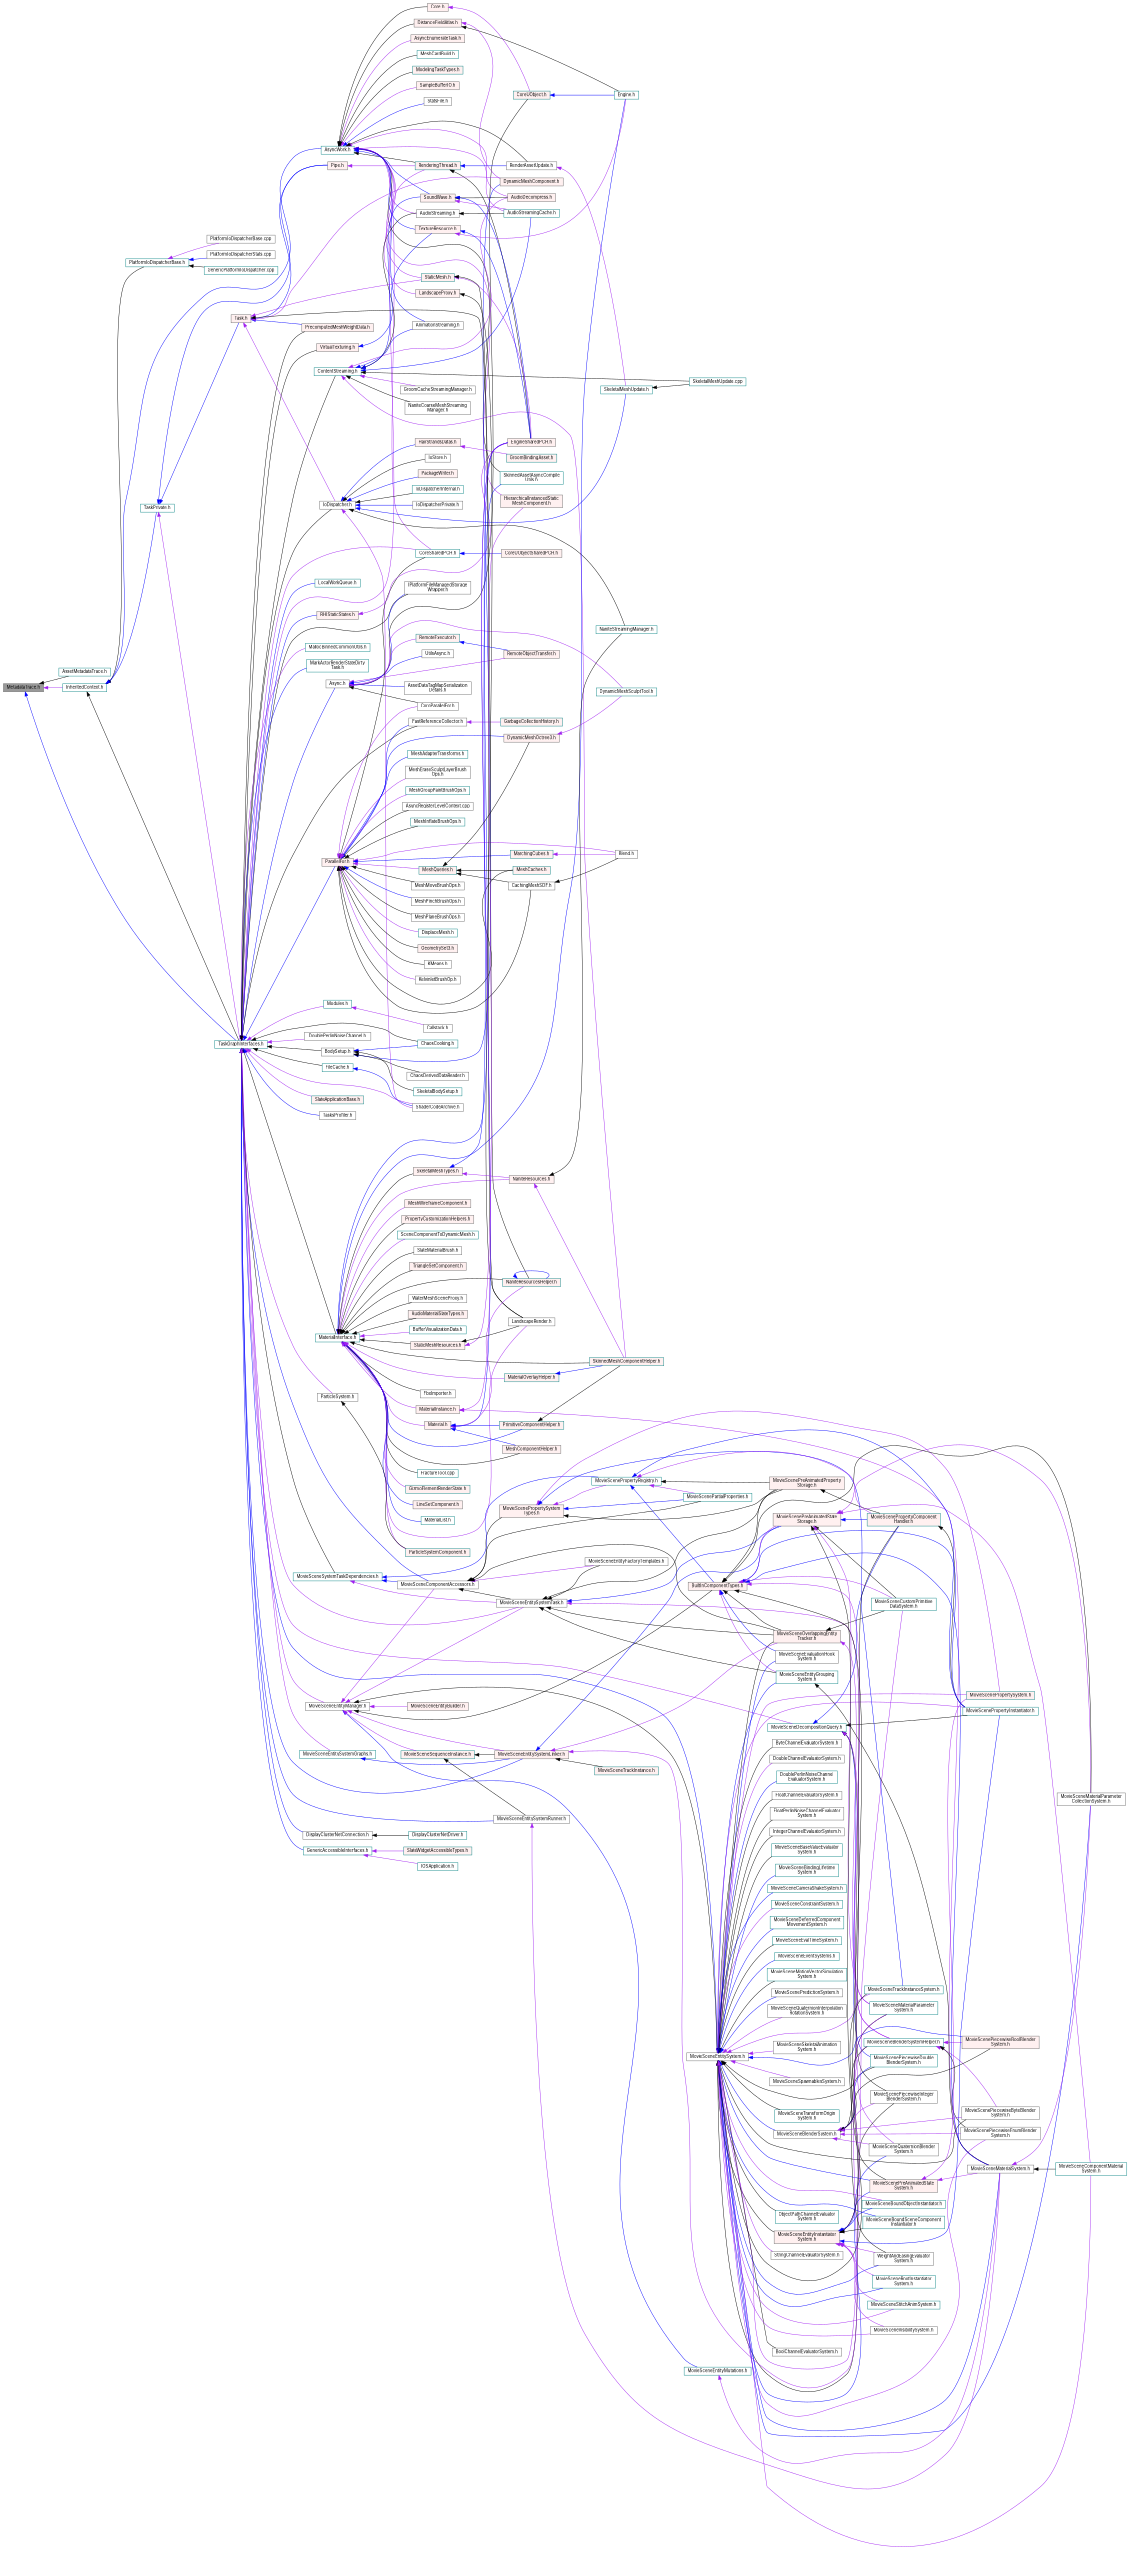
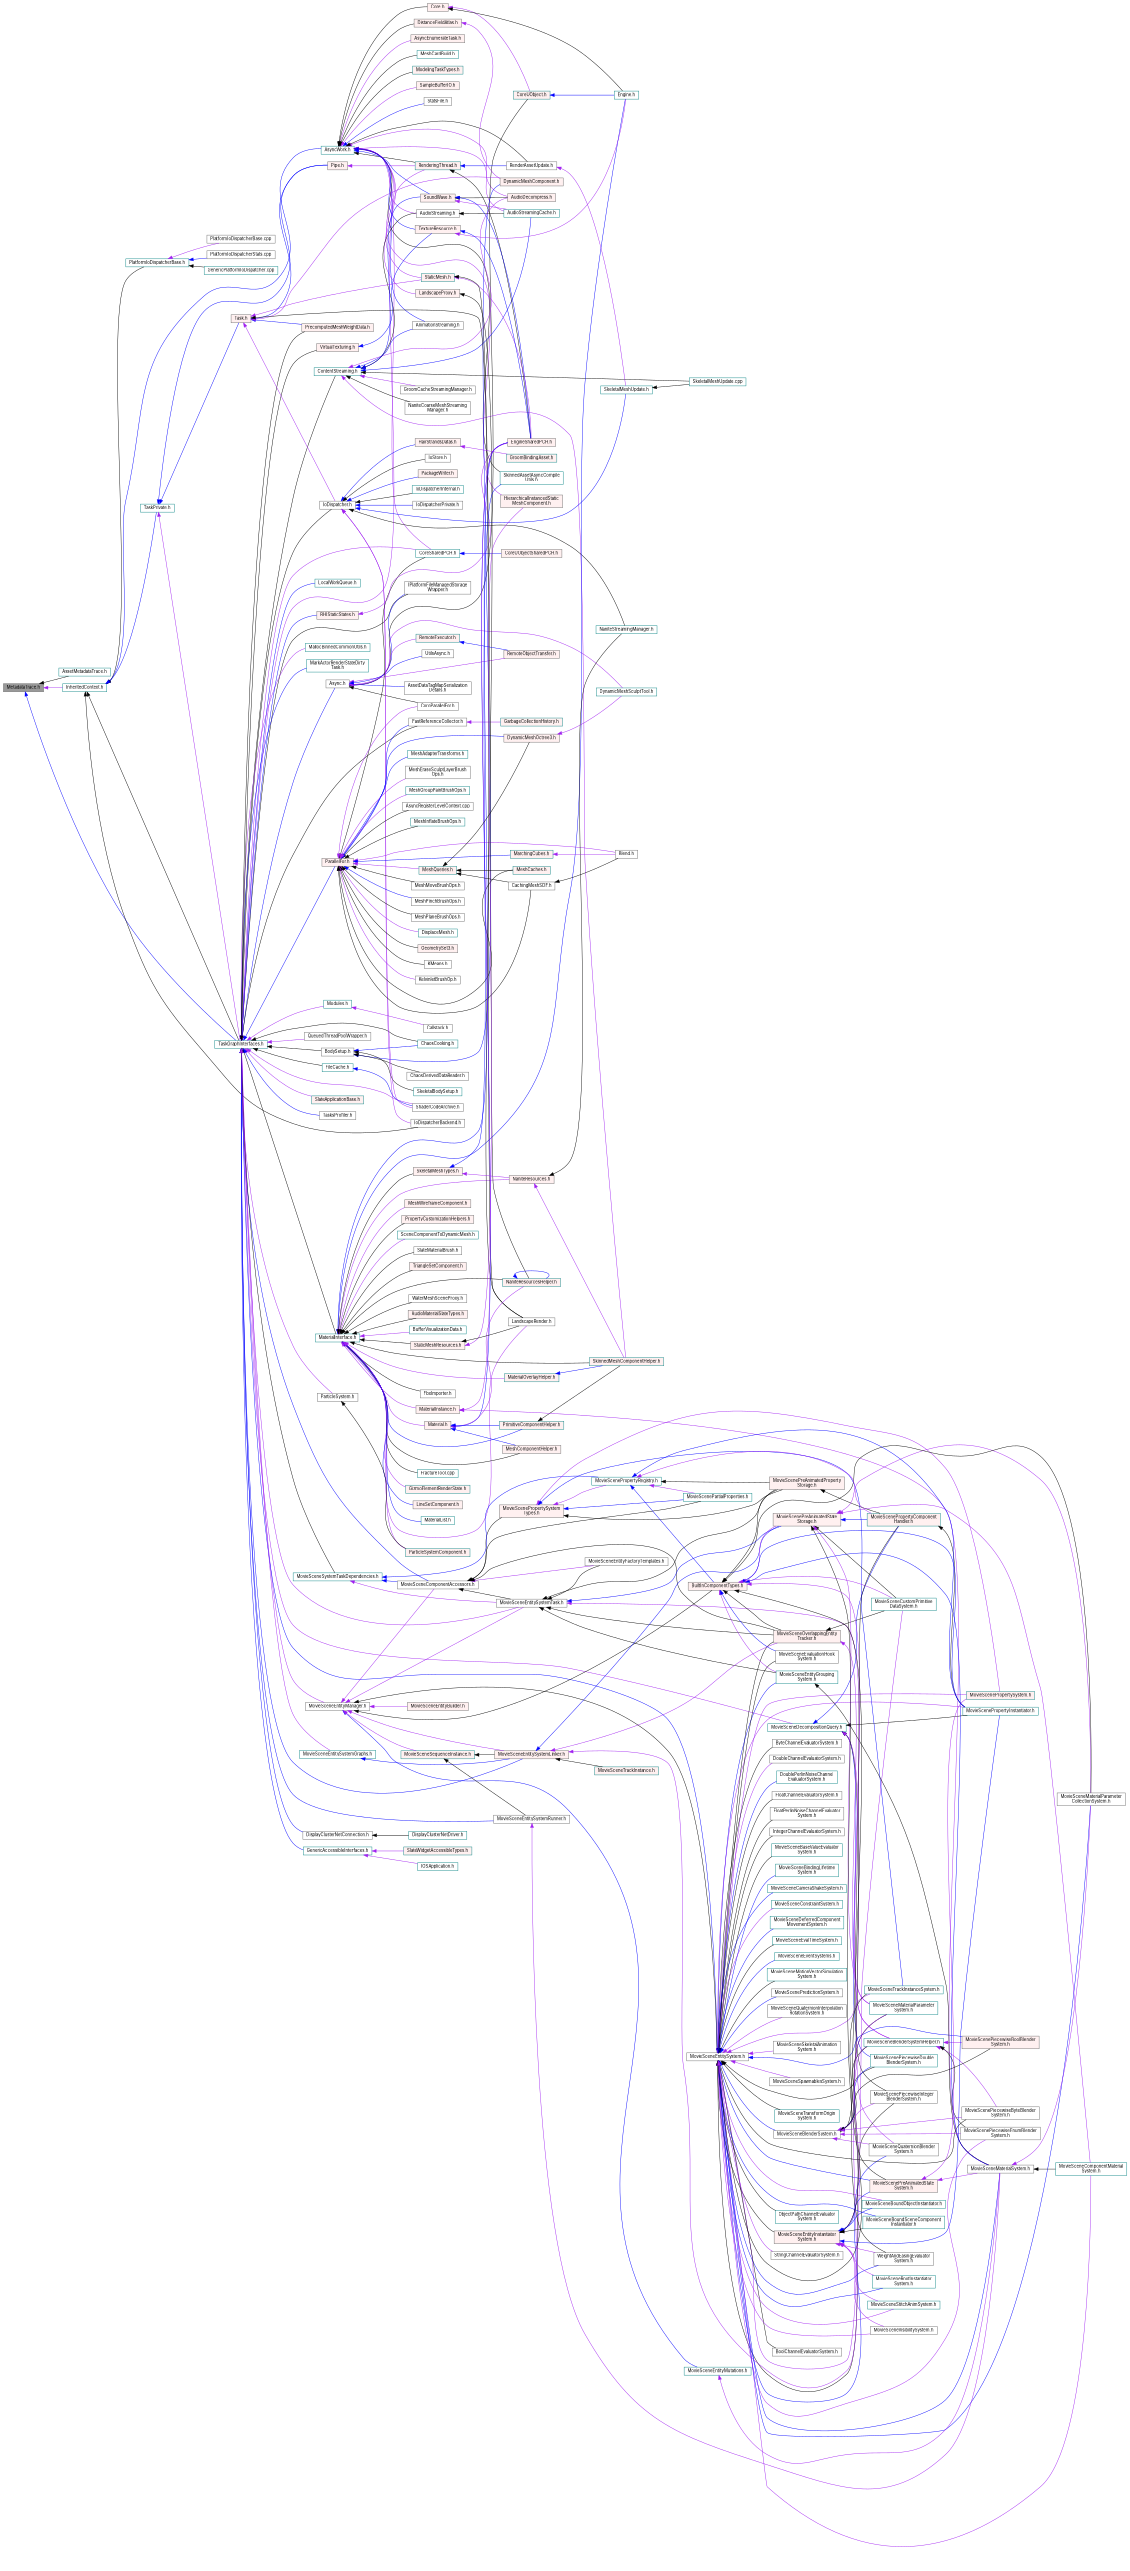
edge "Engine.h" -> "DistanceFieldAtlas.h": now "Engine.h" -> "Core.h"
node "DoublePerlinNoiseChannel.h": label "DoublePerlinNoiseChannel.h" -> "QueuedThreadPoolWrapper.h"
node "IoDispatcherBackend.h": added
edge "MovieSceneEvaluationHook System.h" -> "MovieSceneEntitySystem.h": color blue -> black
